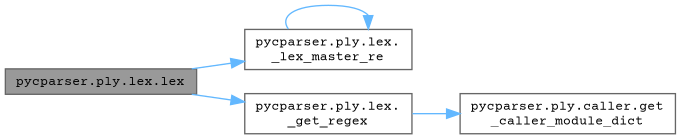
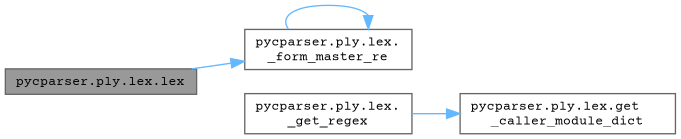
node "pycparser.ply.lex. _lex_master_re": label "pycparser.ply.lex. _lex_master_re" -> "pycparser.ply.lex. _form_master_re"
edge "pycparser.ply.lex.lex" -> "pycparser.ply.lex. _get_regex": removed
node "pycparser.ply.caller.get _caller_module_dict": label "pycparser.ply.caller.get _caller_module_dict" -> "pycparser.ply.lex.get _caller_module_dict"
